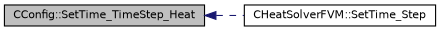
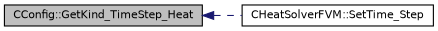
node "CConfig::SetTime_TimeStep_Heat": label "CConfig::SetTime_TimeStep_Heat" -> "CConfig::GetKind_TimeStep_Heat"
